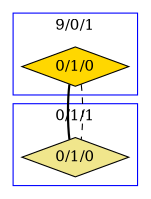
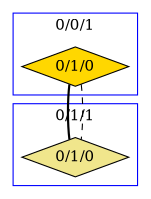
cluster "9/0/1": label "9/0/1" -> "0/0/1"
